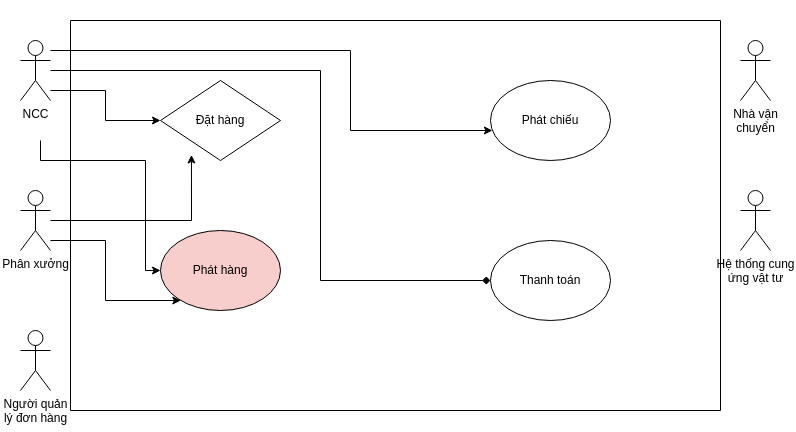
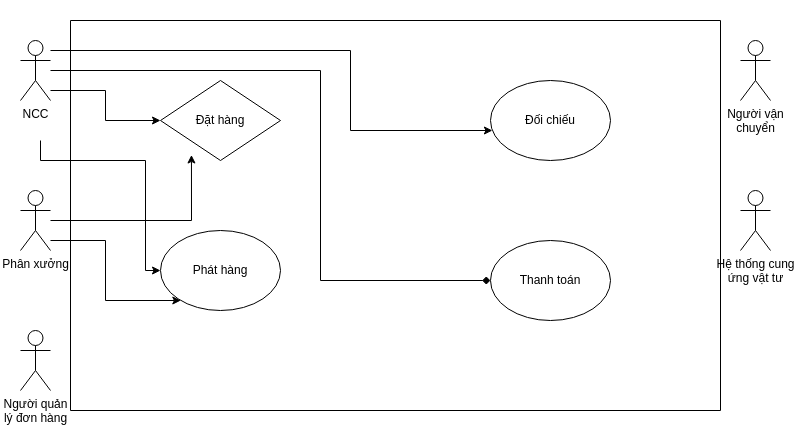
node "Phát chiếu": label "Phát chiếu" -> "Đối chiếu"
node "Nhà vận chuyển": label "Nhà vận chuyển" -> "Người vận chuyển"
node "Phát hàng": fillcolor #f8cecc -> #ffffff
